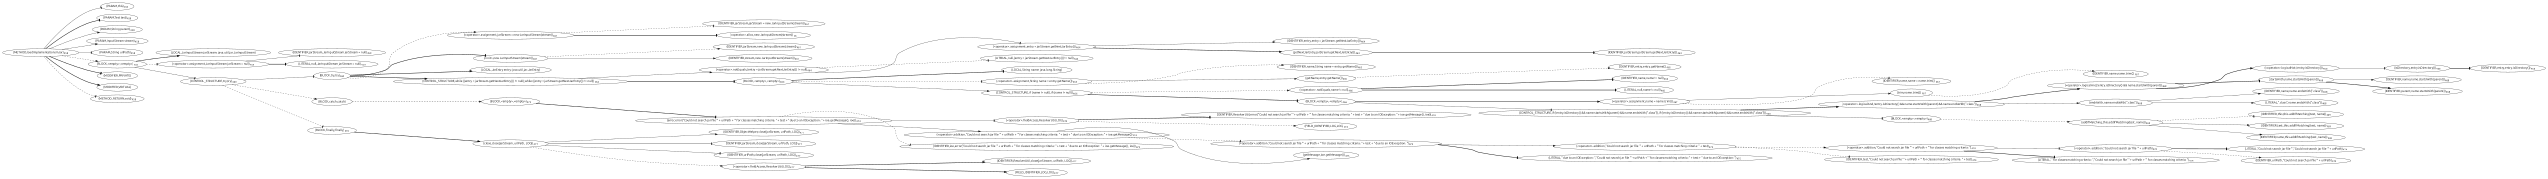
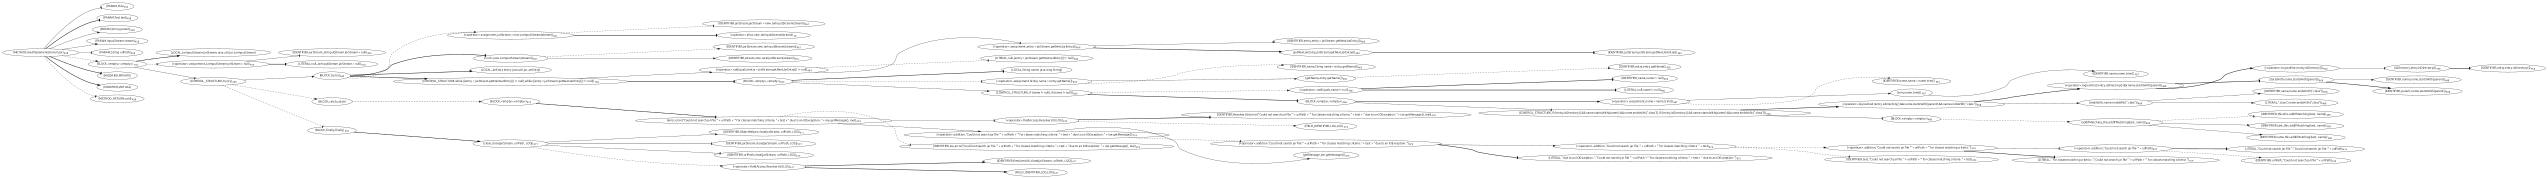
edge "(CONTROL_STRUCTURE,try,try)" -> "(BLOCK,try,try)": arrowhead tee -> normal
edge "(trim,name.trim())" -> "(IDENTIFIER,name,name.trim())": style dashed -> solid
